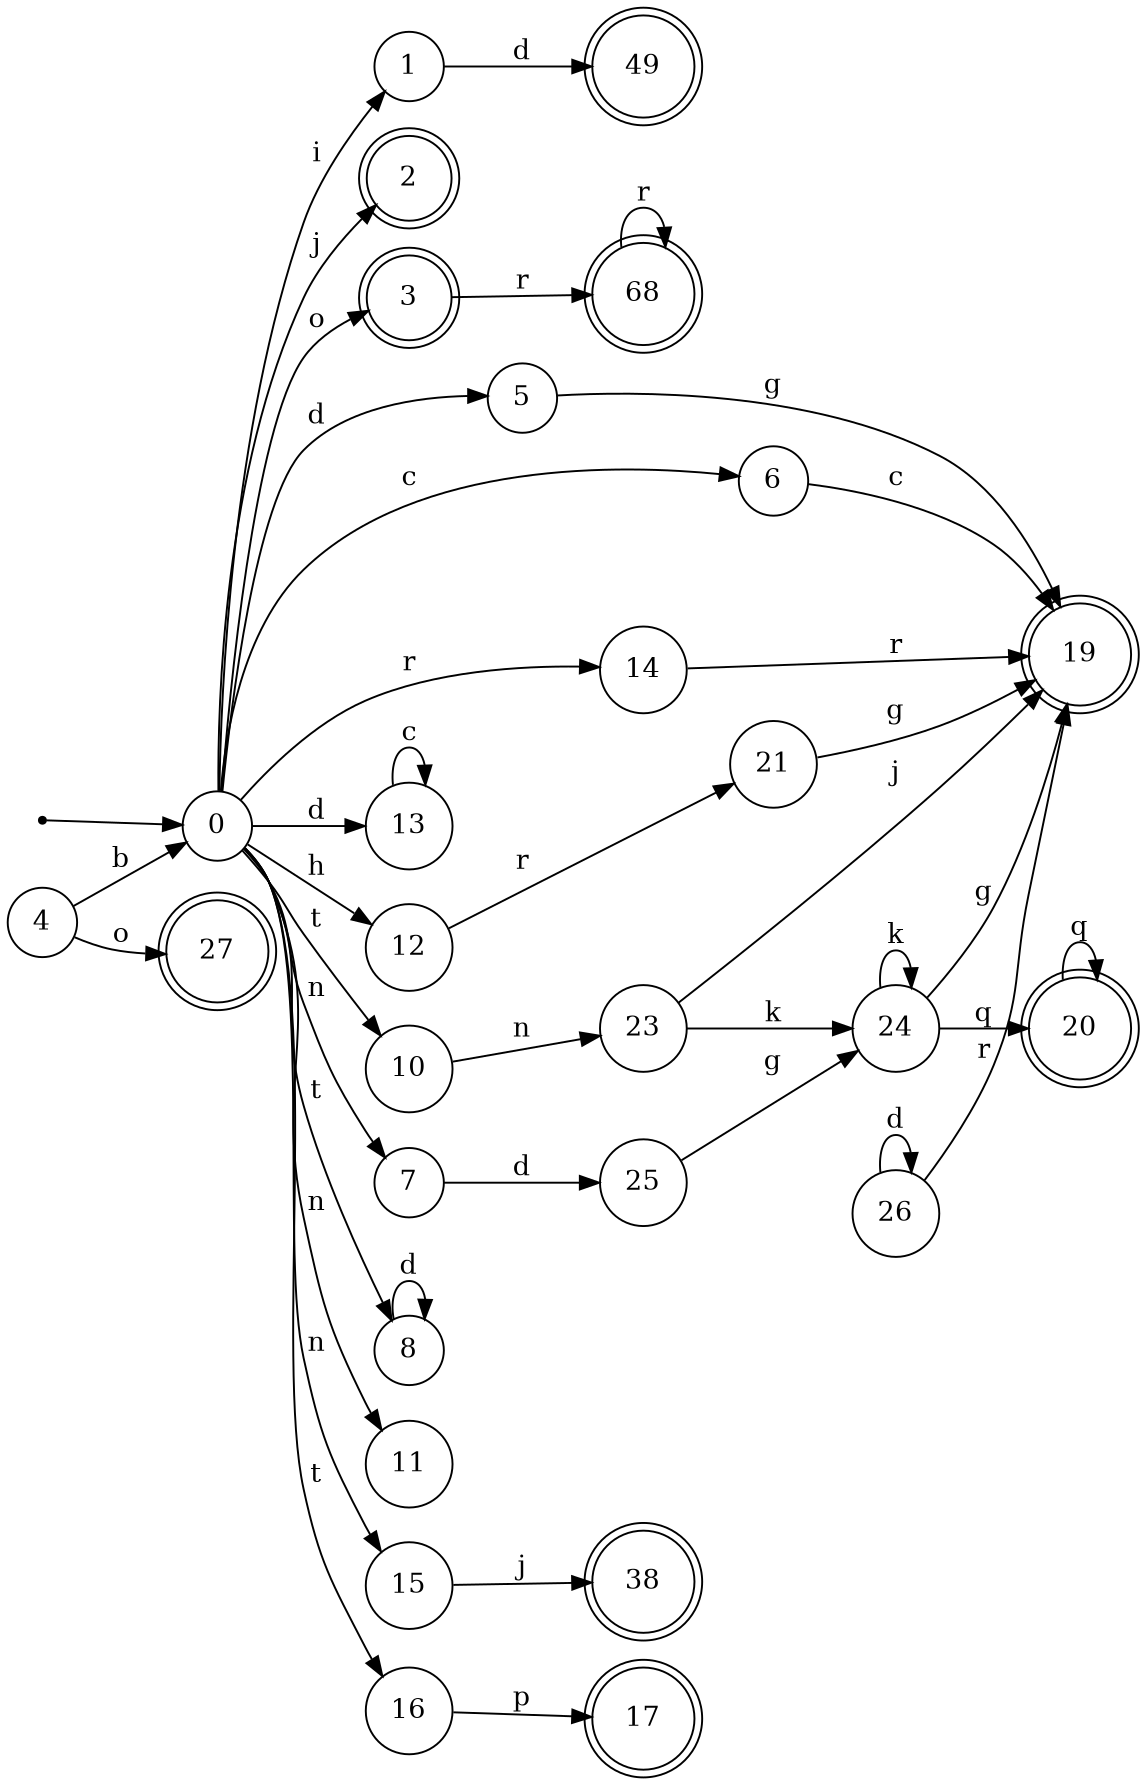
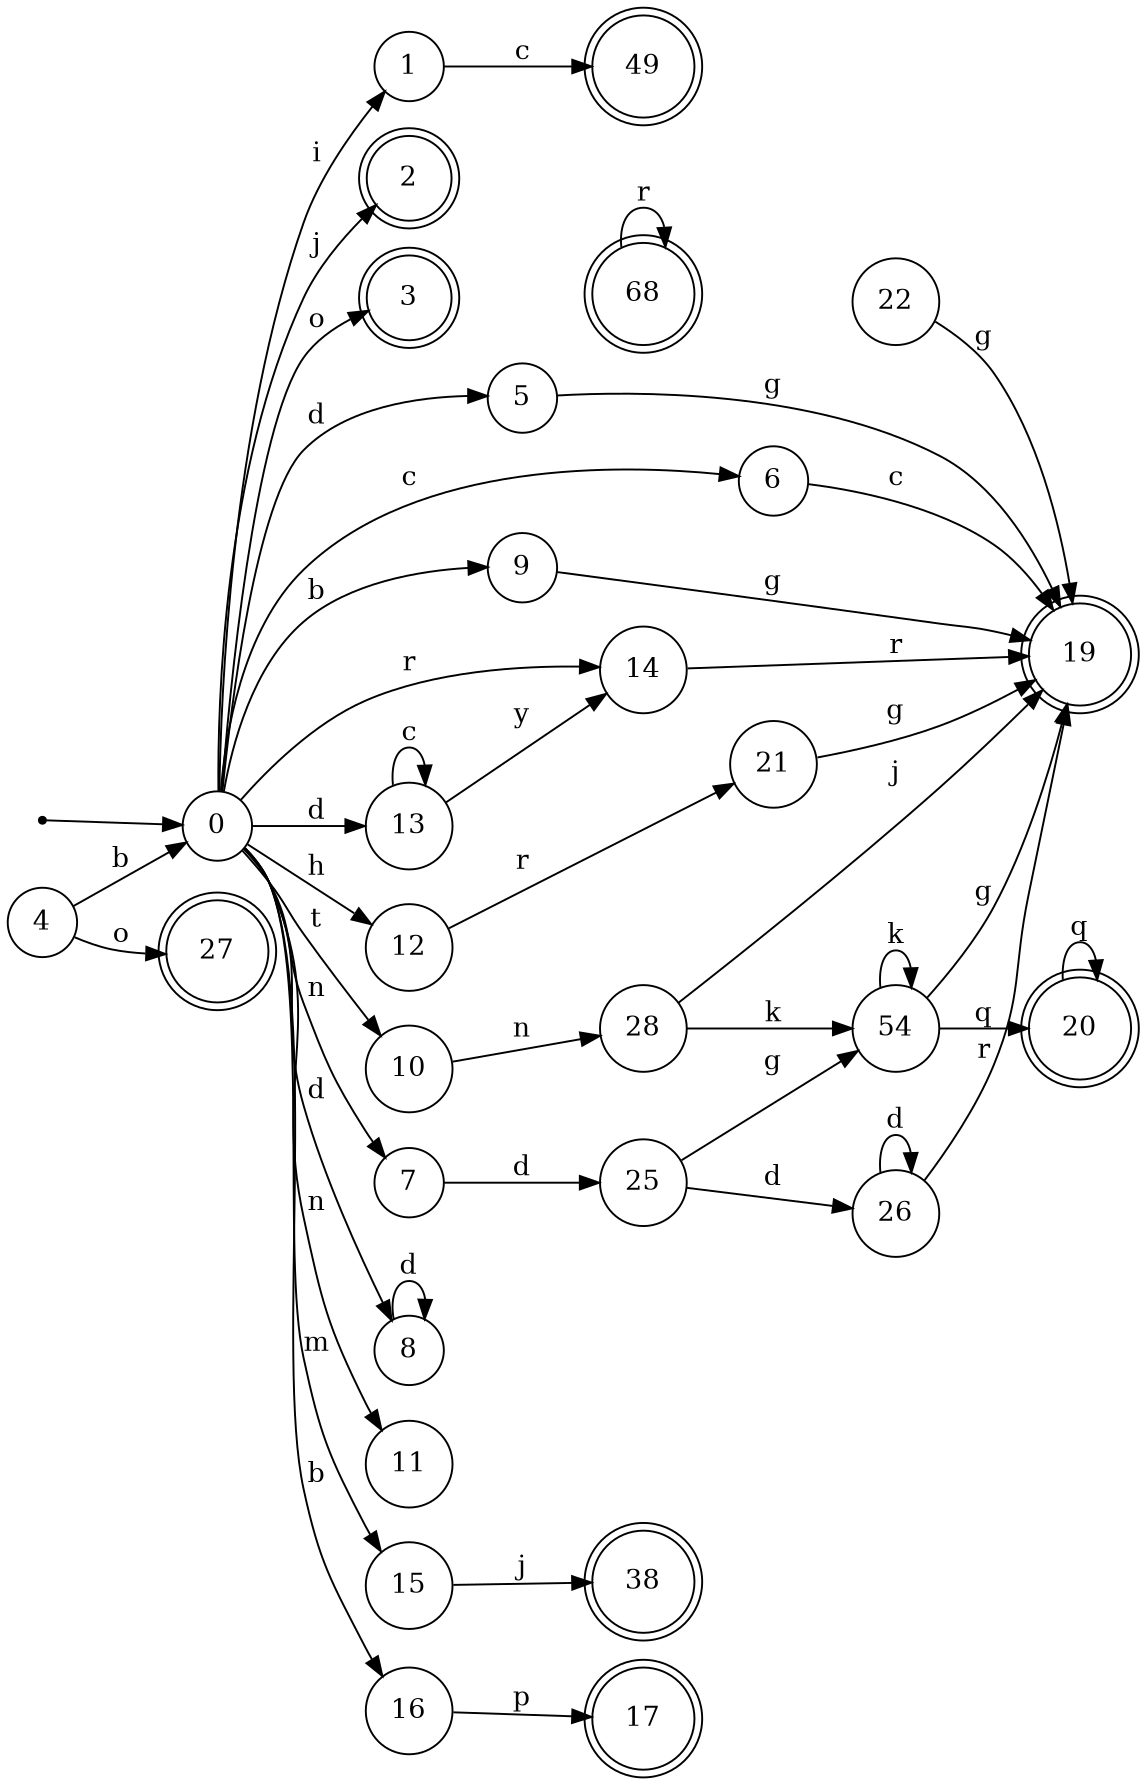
edge "1" -> "49": label "d" -> "c"
edge "3" -> "68": removed, label "r"
node "22": added
node "9": added
edge "13" -> "14": added, label "y"
node "23": label "23" -> "28"
node "24": label "24" -> "54"
edge "0" -> "8": label "t" -> "d"
edge "25" -> "26": added, label "d"
edge "0" -> "15": label "n" -> "m"
edge "0" -> "16": label "t" -> "b"
